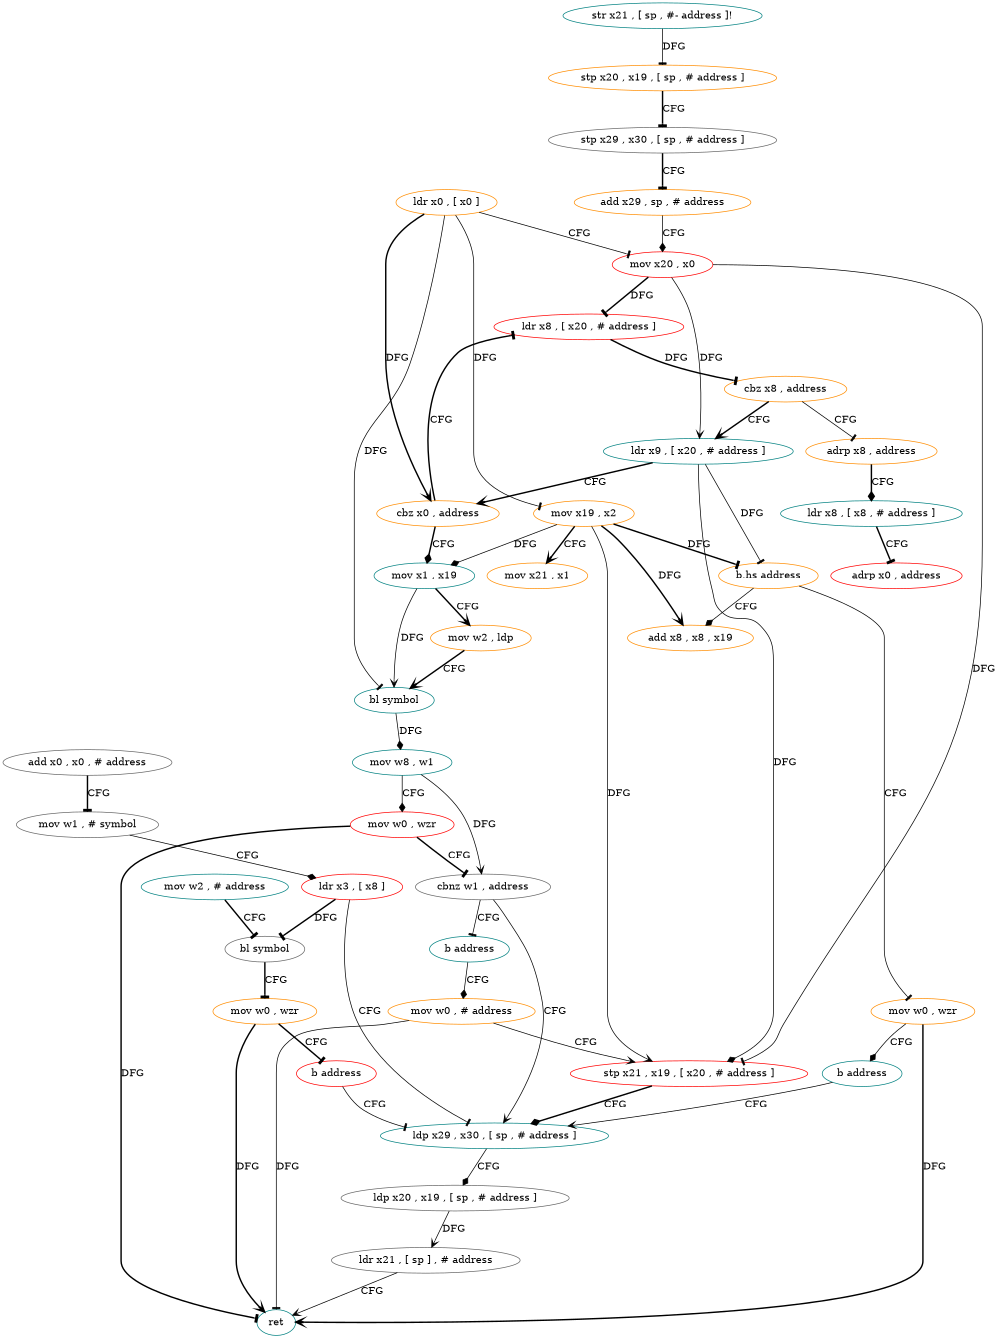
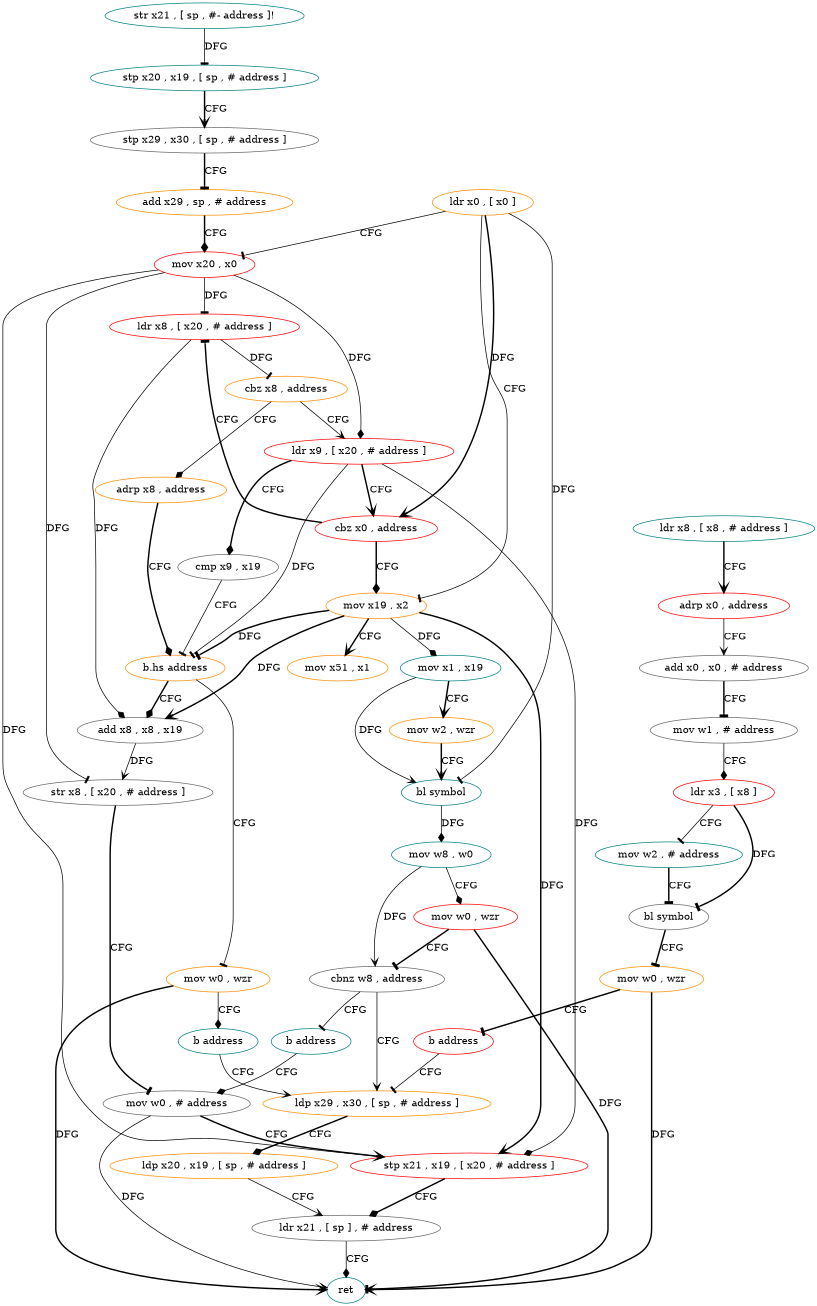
node "stp x20 , x19 , [ sp , # address ]": color darkorange -> teal
edge "stp x20 , x19 , [ sp , # address ]" -> "stp x29 , x30 , [ sp , # address ]": arrowhead tee -> vee
edge "add x29 , sp , # address" -> "mov x20 , x0": style solid -> bold
edge "mov x20 , x0" -> "ldr x8 , [ x20 , # address ]": style bold -> solid
edge "mov x20 , x0" -> "ldr x9 , [ x20 , # address ]": arrowhead vee -> diamond
edge "ldr x0 , [ x0 ]" -> "mov x19 , x2": label "DFG" -> "CFG"
edge "ldr x8 , [ x20 , # address ]" -> "cbz x8 , address": style bold -> solid
edge "cbz x8 , address" -> "ldr x9 , [ x20 , # address ]": style bold -> solid
edge "cbz x8 , address" -> "adrp x8 , address": arrowhead tee -> diamond
node "ldr x9 , [ x20 , # address ]": color teal -> red
edge "adrp x8 , address" -> "ldr x8 , [ x8 , # address ]": now "adrp x8 , address" -> "b.hs address"
edge "ldr x8 , [ x20 , # address ]" -> "add x8 , x8 , x19": added, label "DFG"
node "cbz x0 , address": color darkorange -> red
edge "cbz x0 , address" -> "mov x1 , x19": now "cbz x0 , address" -> "mov x19 , x2"
edge "ldr x8 , [ x8 , # address ]" -> "adrp x0 , address": arrowhead tee -> vee
node "cmp x9 , x19": added
node "mov x21 , x1": label "mov x21 , x1" -> "mov x51 , x1"
edge "mov x20 , x0" -> "stp x21 , x19 , [ x20 , # address ]": arrowhead tee -> vee
edge "b.hs address" -> "add x8 , x8 , x19": style solid -> bold
edge "adrp x0 , address" -> "add x0 , x0 , # address": added, label "CFG"
node "mov w2 , ldp": label "mov w2 , ldp" -> "mov w2 , wzr"
node "add x8 , x8 , x19": color darkorange -> gray40
node "mov w8 , w1": label "mov w8 , w1" -> "mov w8 , w0"
node "str x8 , [ x20 , # address ]": added
edge "mov x19 , x2" -> "stp x21 , x19 , [ x20 , # address ]": style solid -> bold
node "mov w1 , # symbol": label "mov w1 , # symbol" -> "mov w1 , # address"
node "cbnz w1 , address": label "cbnz w1 , address" -> "cbnz w8 , address"
node "mov w0 , # address": color darkorange -> gray40
edge "ldr x3 , [ x8 ]" -> "ldp x29 , x30 , [ sp , # address ]": now "ldr x3 , [ x8 ]" -> "mov w2 , # address"
edge "mov w0 , # address" -> "stp x21 , x19 , [ x20 , # address ]": style solid -> bold
edge "stp x21 , x19 , [ x20 , # address ]" -> "ldp x29 , x30 , [ sp , # address ]": now "stp x21 , x19 , [ x20 , # address ]" -> "ldr x21 , [ sp ] , # address"
edge "mov w0 , # address" -> "ret": arrowhead tee -> vee
node "ldp x29 , x30 , [ sp , # address ]": color teal -> darkorange
edge "ldp x29 , x30 , [ sp , # address ]" -> "ldp x20 , x19 , [ sp , # address ]": style solid -> bold
node "ldp x20 , x19 , [ sp , # address ]": color gray40 -> darkorange
edge "ldp x20 , x19 , [ sp , # address ]" -> "ldr x21 , [ sp ] , # address": label "DFG" -> "CFG"
edge "ldr x21 , [ sp ] , # address" -> "ret": arrowhead vee -> diamond
